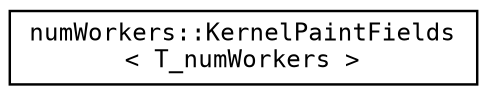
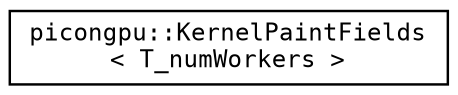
node "numWorkers::KernelPaintFields < T_numWorkers >": label "numWorkers::KernelPaintFields < T_numWorkers >" -> "picongpu::KernelPaintFields < T_numWorkers >"
